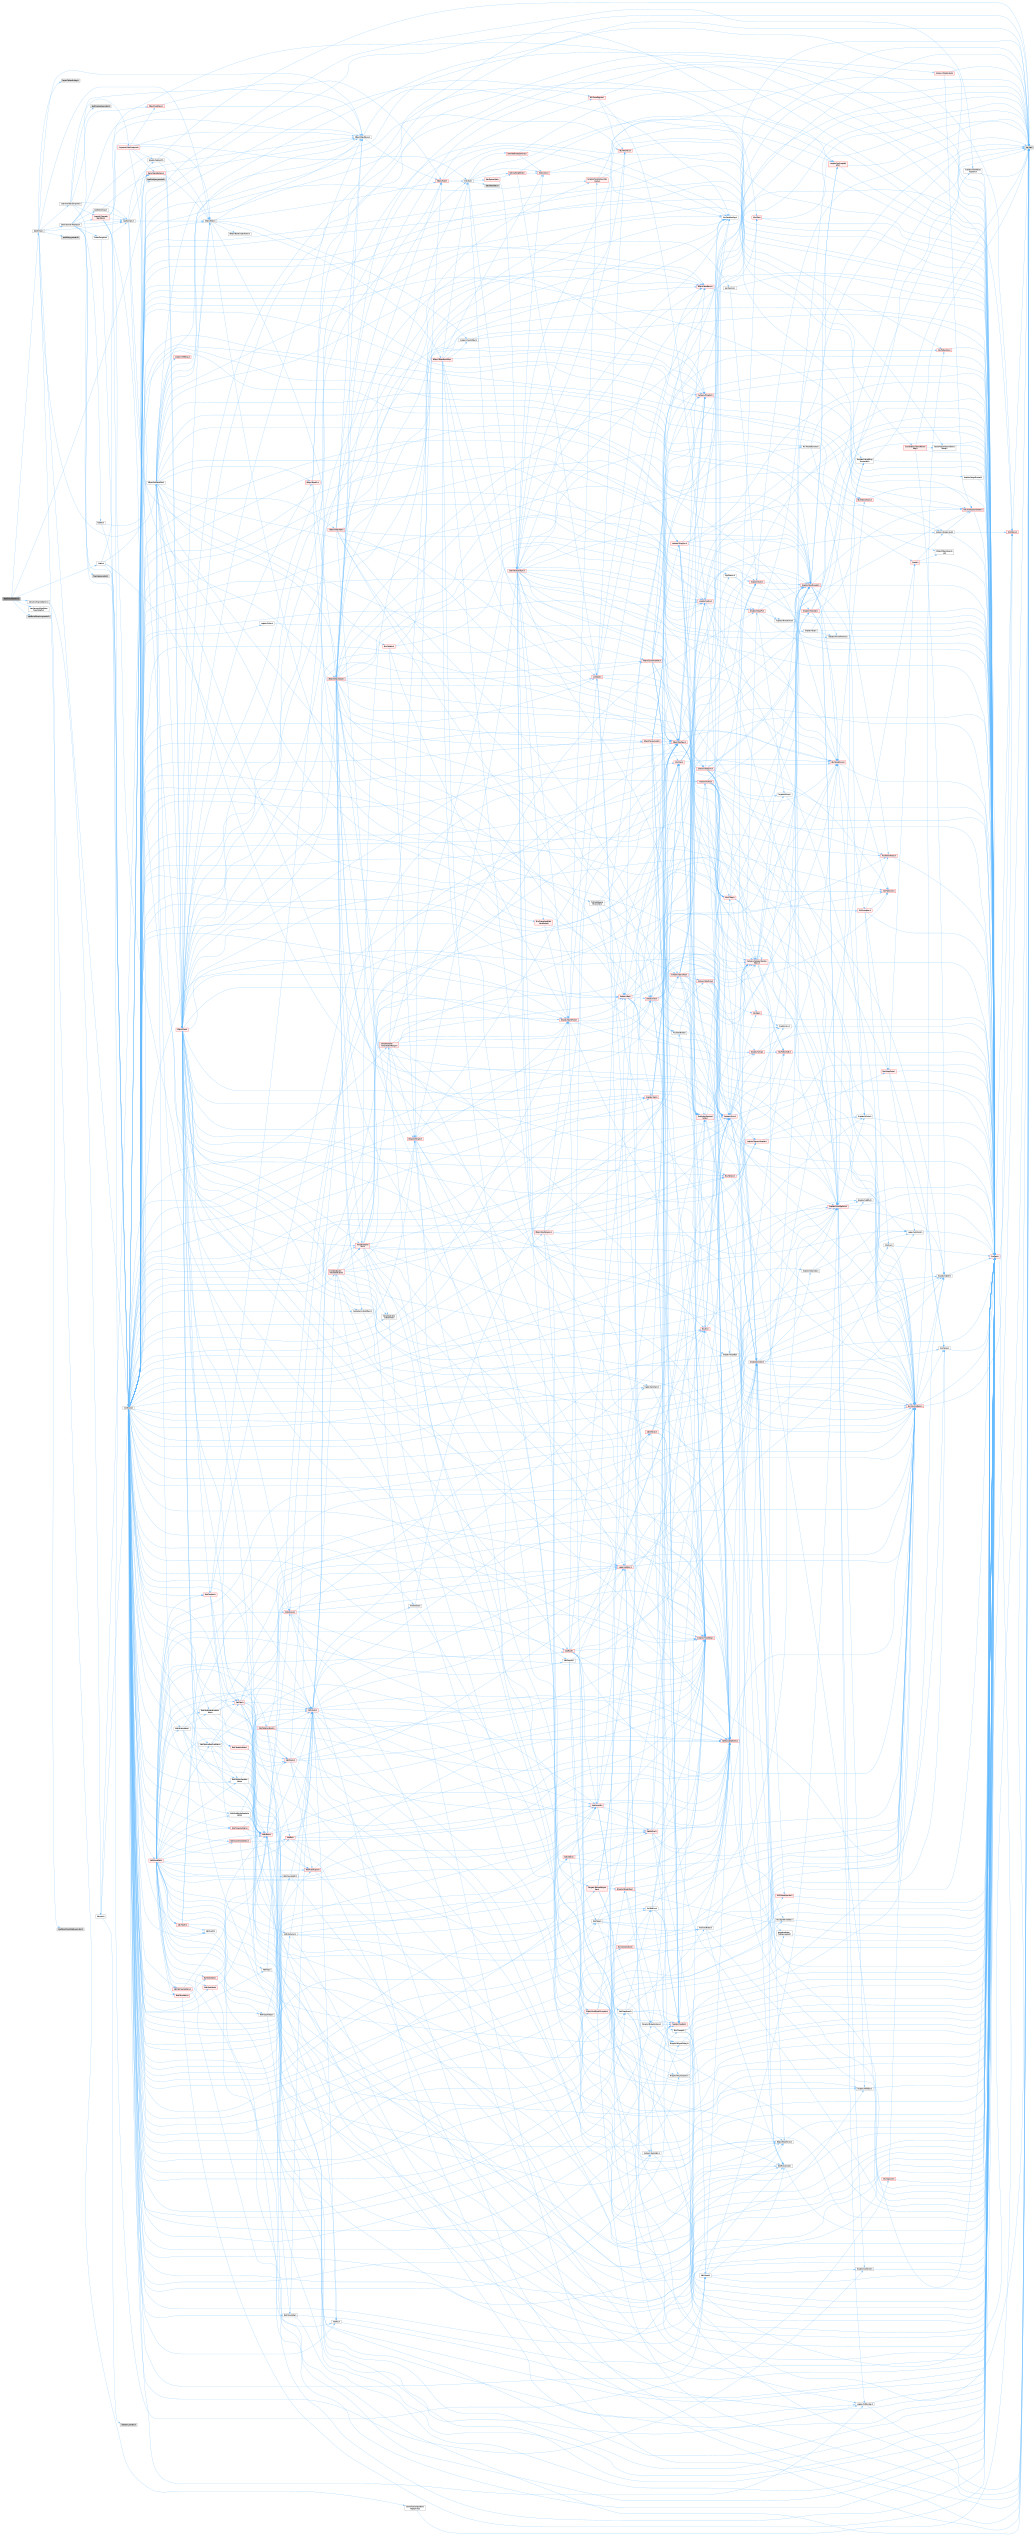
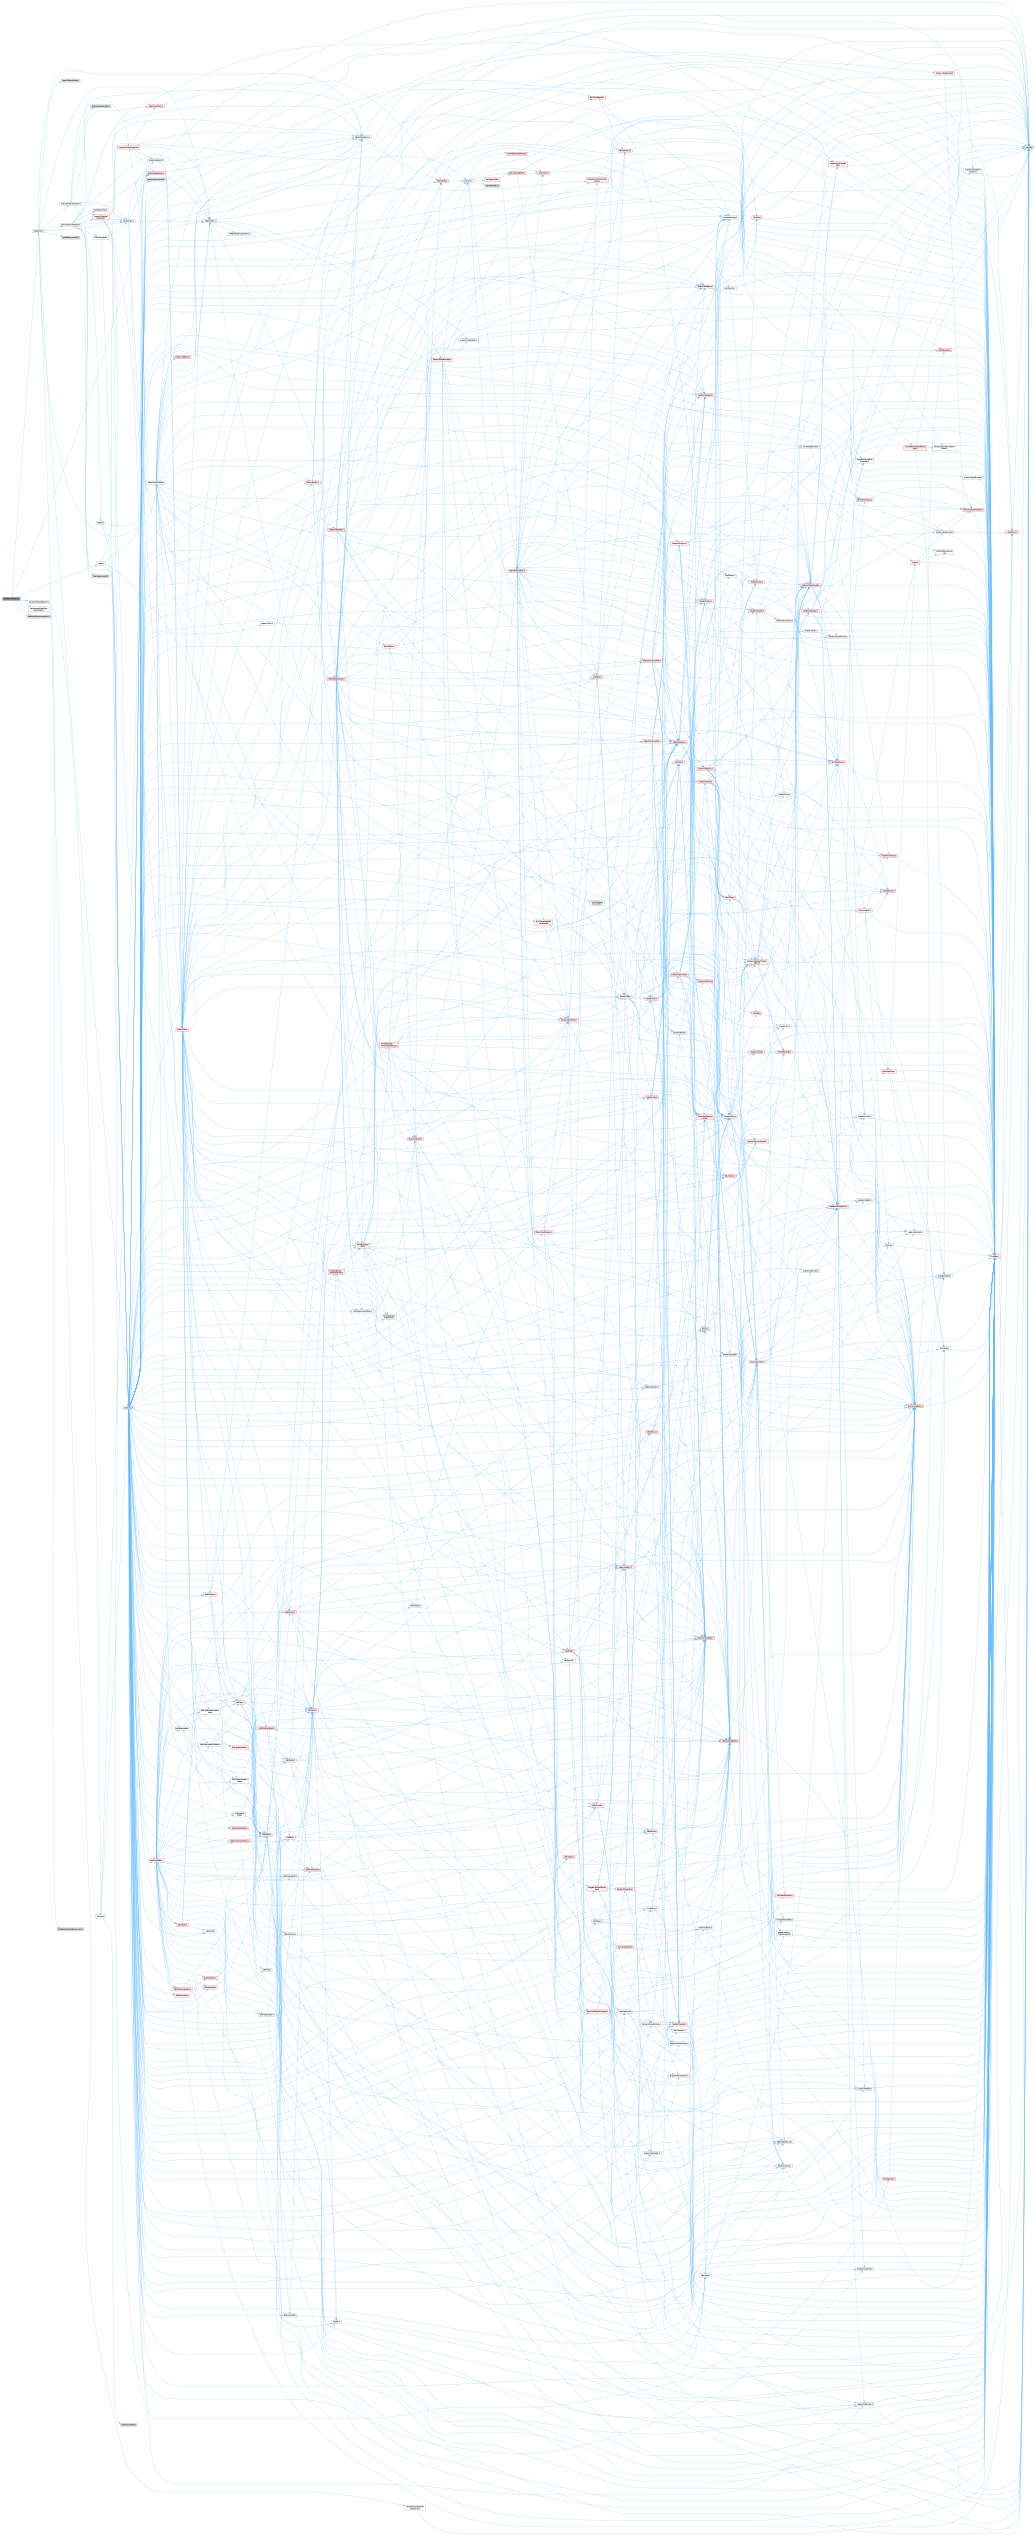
node "Math/ScaleRotationTranslation Matrix.h": label "Math/ScaleRotationTranslation Matrix.h" -> "Math/RangeSet Matrix.h"
